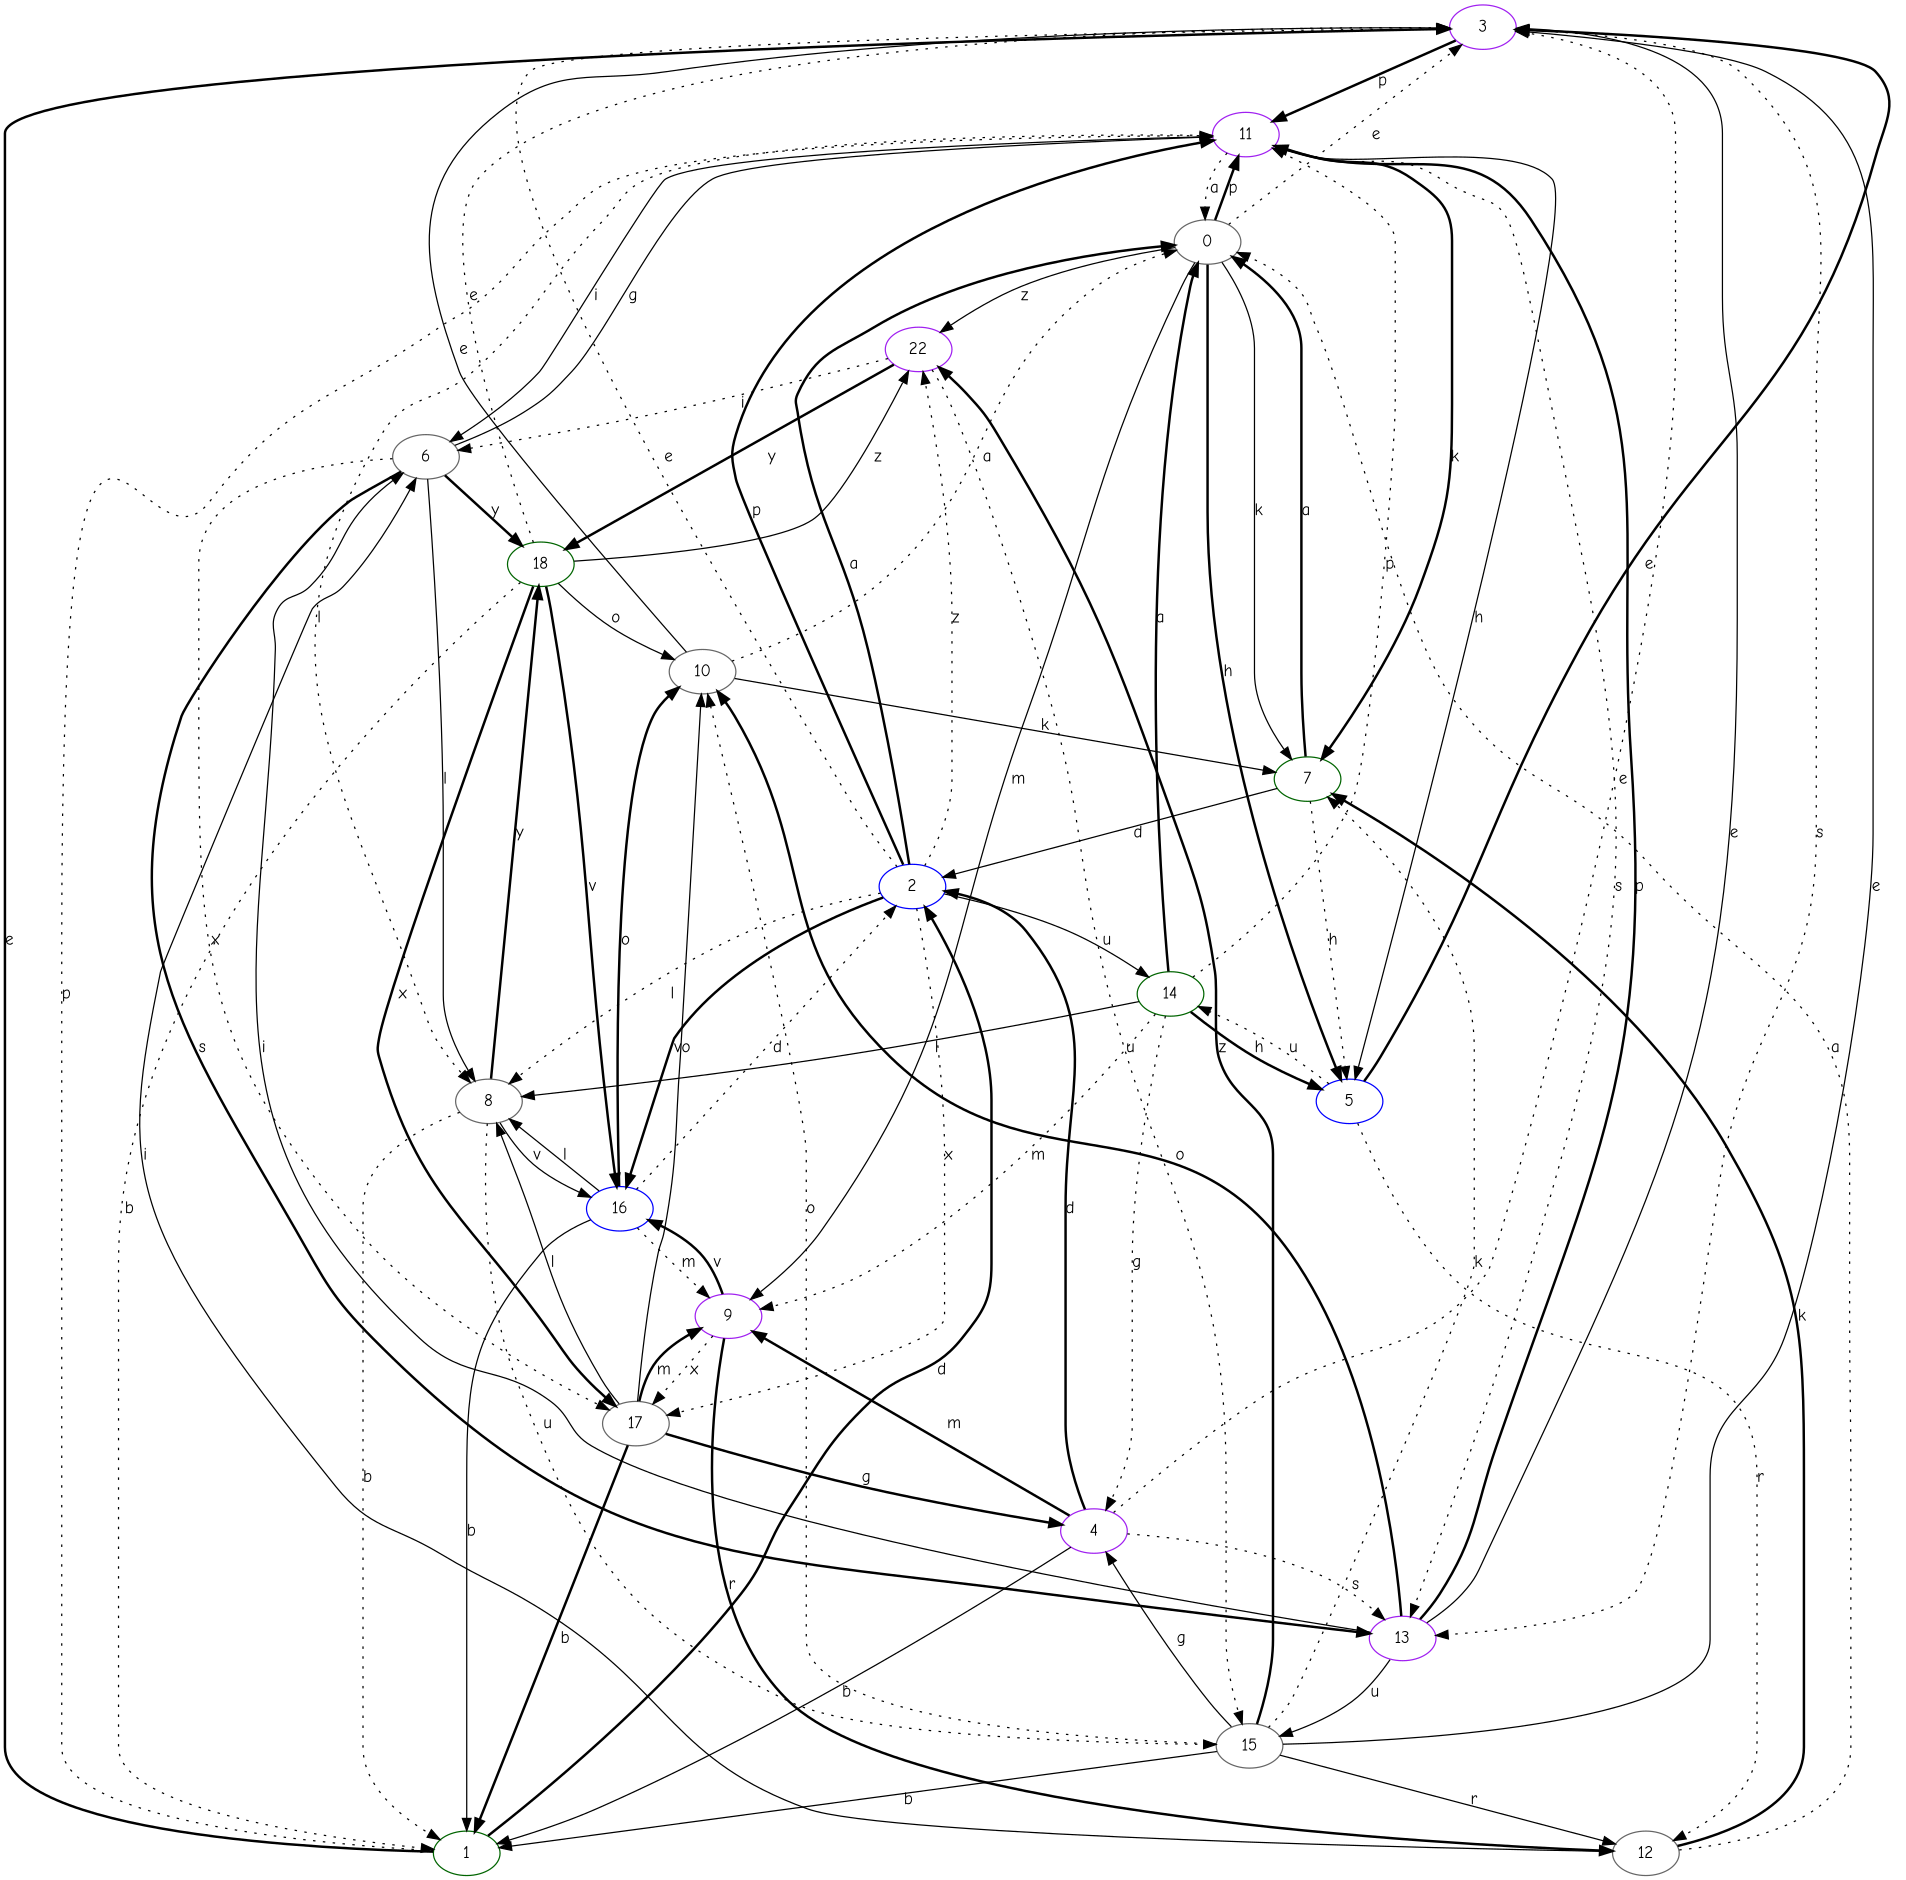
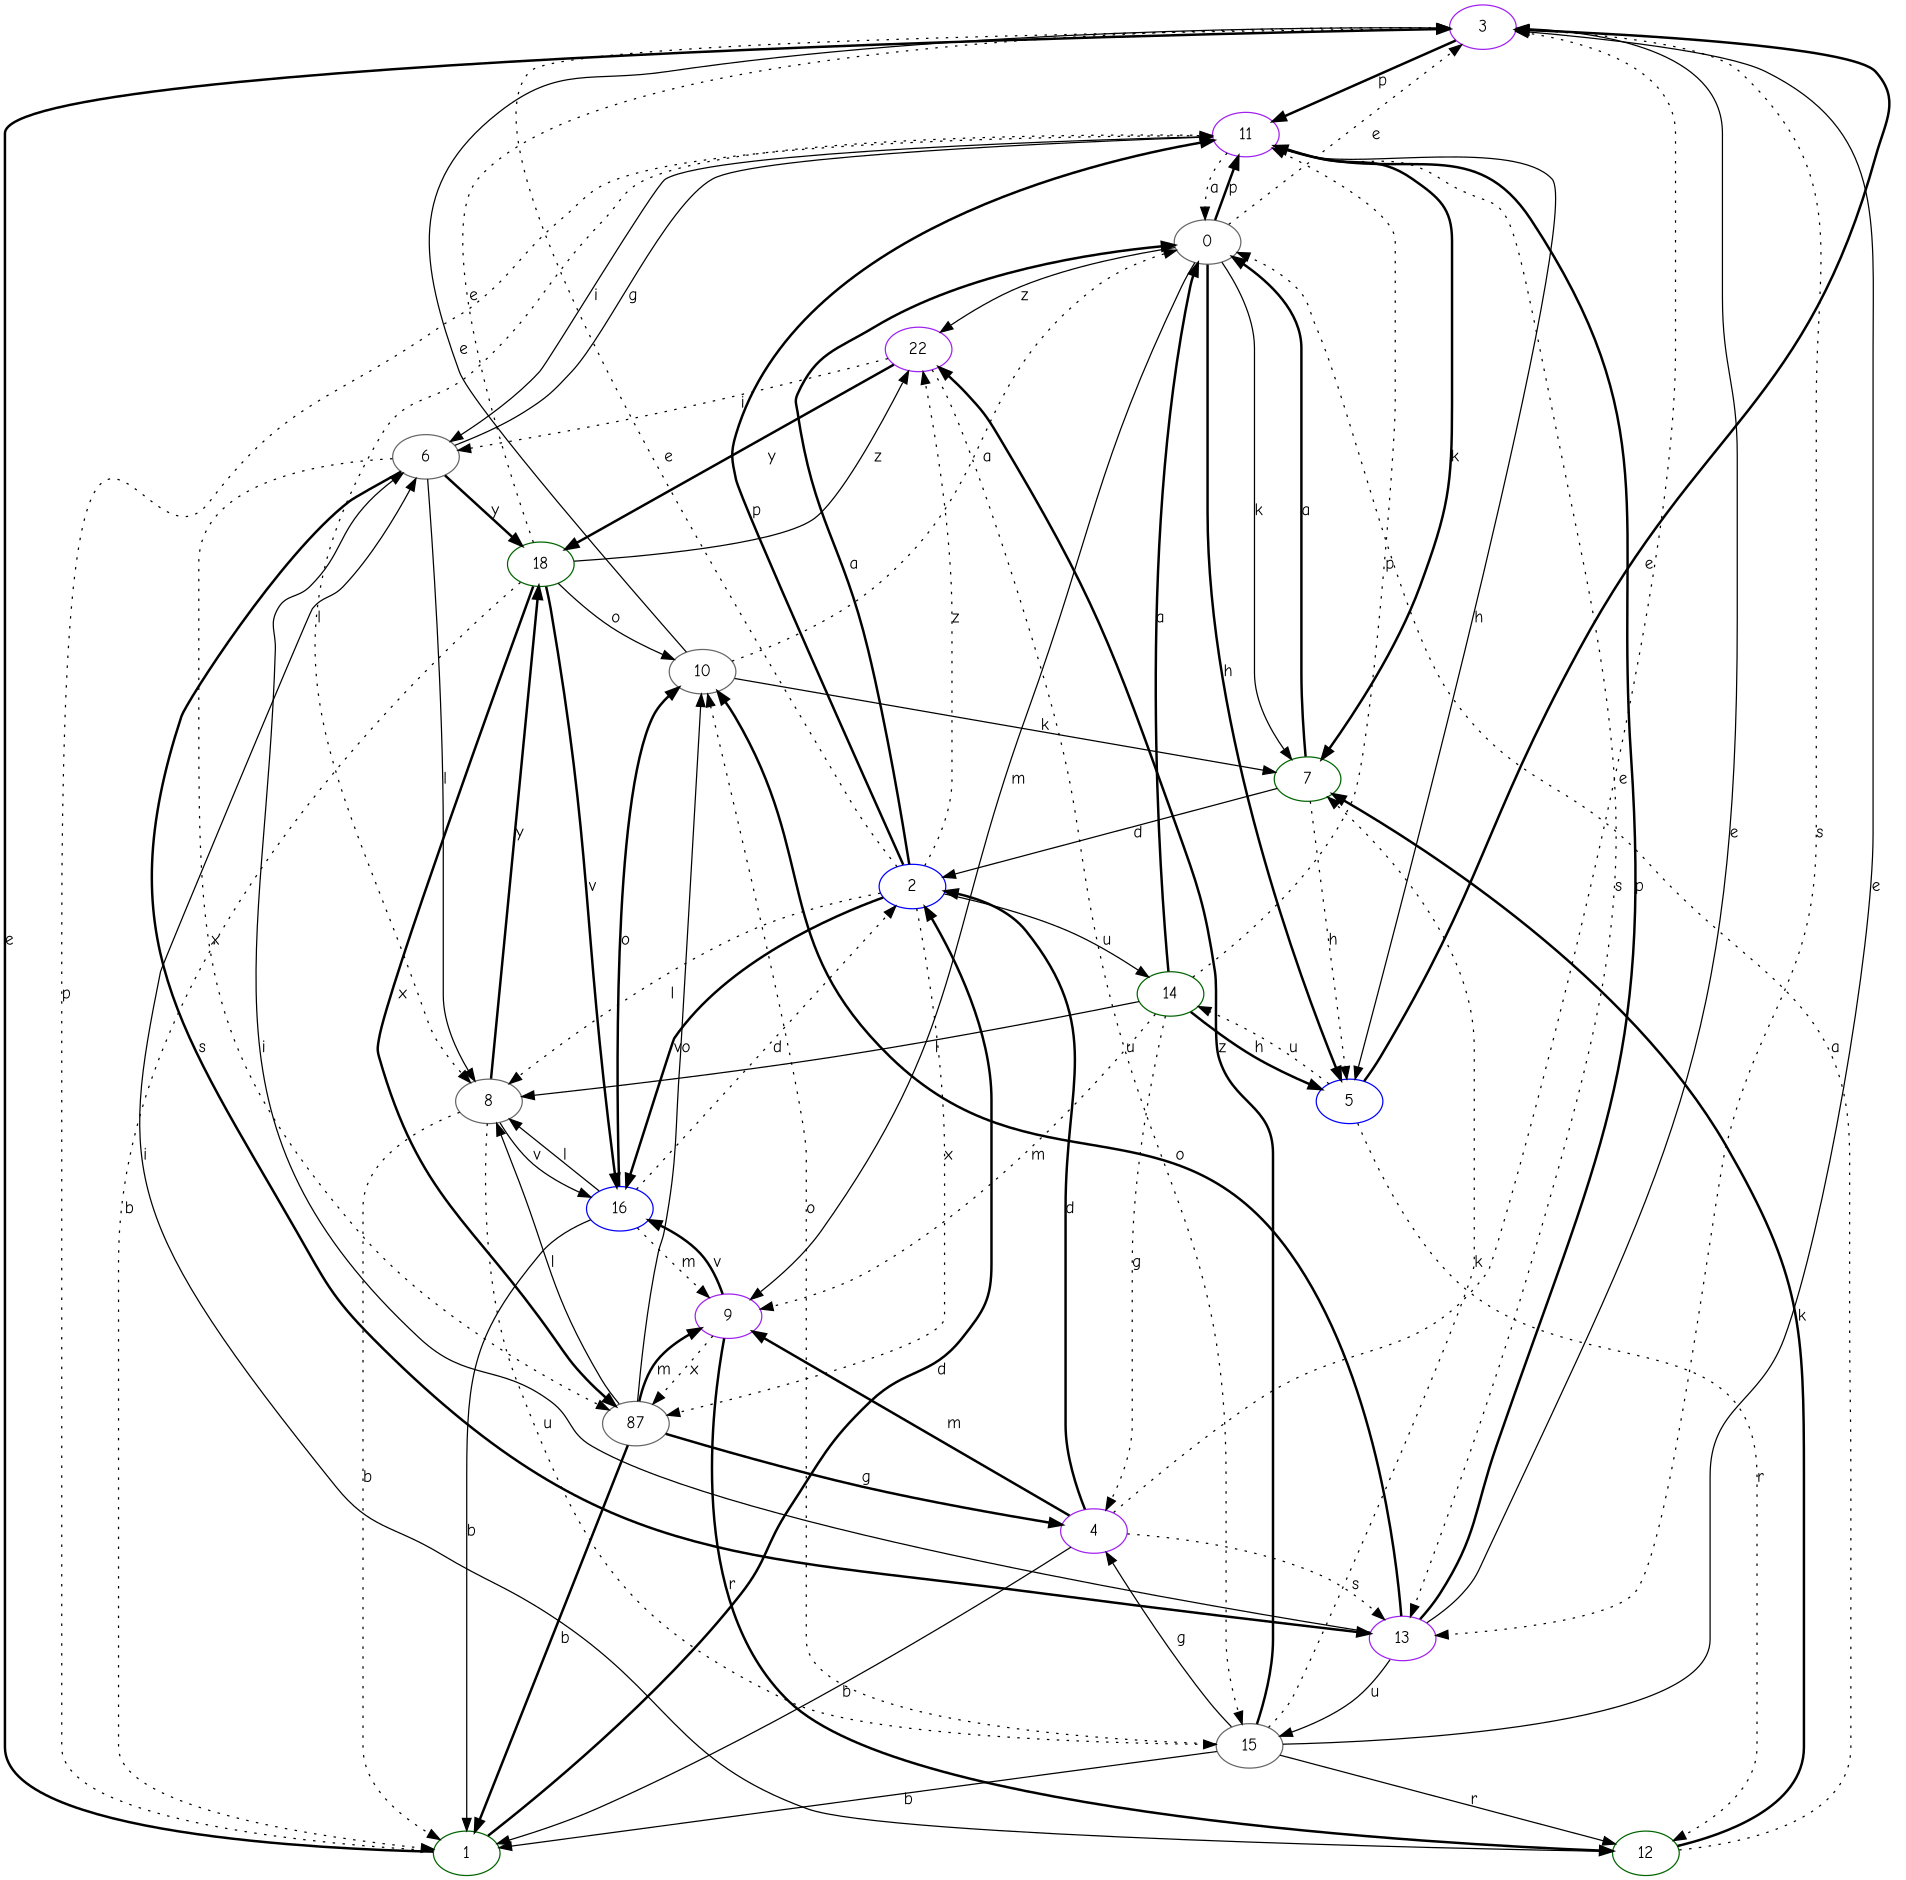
node "17": label "17" -> "87"
node "12": color gray40 -> darkgreen
